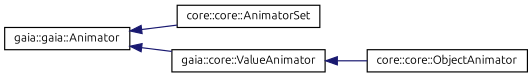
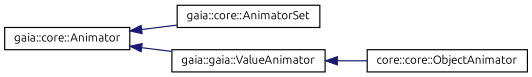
node "core::core::AnimatorSet": label "core::core::AnimatorSet" -> "gaia::core::AnimatorSet"
node "gaia::gaia::Animator": label "gaia::gaia::Animator" -> "gaia::core::Animator"
node "gaia::core::ValueAnimator": label "gaia::core::ValueAnimator" -> "gaia::gaia::ValueAnimator"
